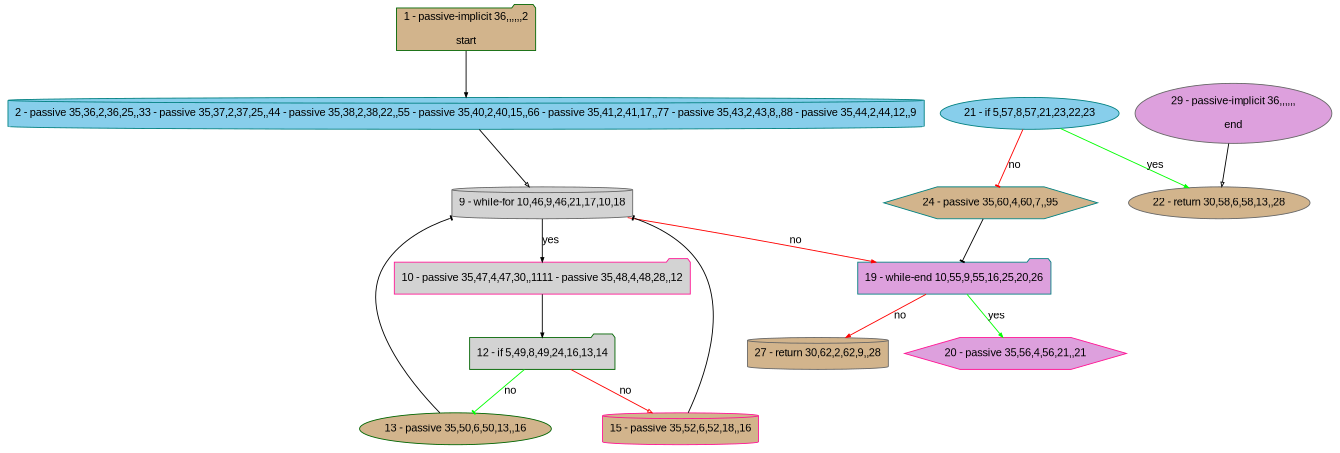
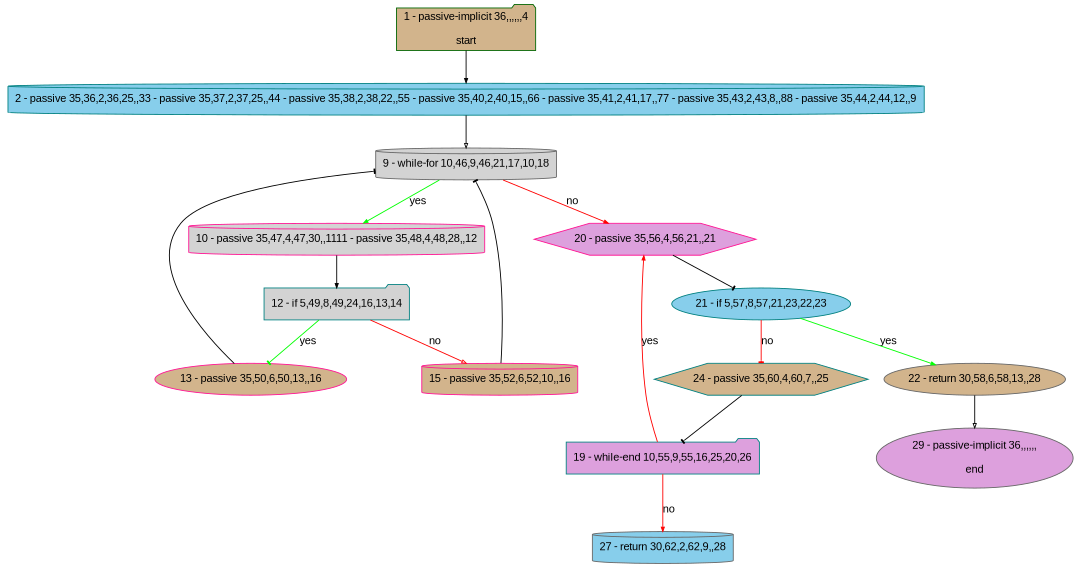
node "1 - passive-implicit 36,,,,,,2 start": label "1 - passive-implicit 36,,,,,,2 start" -> "1 - passive-implicit 36,,,,,,4 start"
edge "29 - passive-implicit 36,,,,,, end" -> "22 - return 30,58,6,58,13,,28": reversed
node "24 - passive 35,60,4,60,7,,95": label "24 - passive 35,60,4,60,7,,95" -> "24 - passive 35,60,4,60,7,,25"
edge "9 - while-for 10,46,9,46,21,17,10,18" -> "10 - passive 35,47,4,47,30,,1111 - passive 35,48,4,48,28,,12": color #000000 -> #00ff00
edge "9 - while-for 10,46,9,46,21,17,10,18" -> "19 - while-end 10,55,9,55,16,25,20,26": now "9 - while-for 10,46,9,46,21,17,10,18" -> "20 - passive 35,56,4,56,21,,21"
edge "20 - passive 35,56,4,56,21,,21" -> "21 - if 5,57,8,57,21,23,22,23": added
node "10 - passive 35,47,4,47,30,,1111 - passive 35,48,4,48,28,,12": shape folder -> cylinder
edge "19 - while-end 10,55,9,55,16,25,20,26" -> "20 - passive 35,56,4,56,21,,21": color #00ff00 -> #ff0000
node "12 - if 5,49,8,49,24,16,13,14": color darkgreen -> teal
node "27 - return 30,62,2,62,9,,28": fillcolor tan -> skyblue
edge "12 - if 5,49,8,49,24,16,13,14" -> "13 - passive 35,50,6,50,13,,16": label "no" -> "yes"
node "13 - passive 35,50,6,50,13,,16": color darkgreen -> deeppink
node "15 - passive 35,52,6,52,18,,16": label "15 - passive 35,52,6,52,18,,16" -> "15 - passive 35,52,6,52,10,,16"
